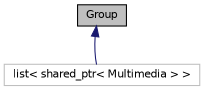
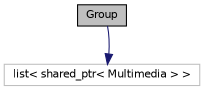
edge "list< shared_ptr< Multimedia > >" -> "Group": reversed
